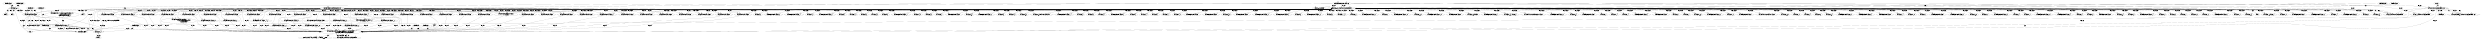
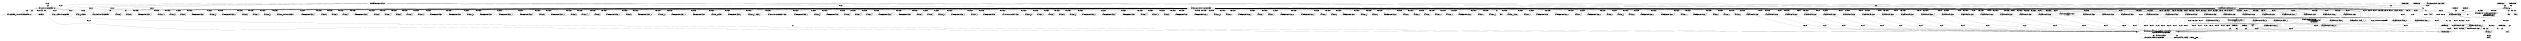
edge "(MethodParameterIn,const u_char *tptr)" -> "(MethodReturn,RET)": added, label "DDG: tptr"
edge "(Call,(const struct rsvp_object_header *)tptr)" -> "(Call,tptr+=rsvp_obj_len)": added, label "DDG: tptr"
edge "(MethodParameterIn,netdissect_options *ndo)" -> "(Call,rsvp_intserv_print(ndo, obj_tptr, obj_tlen))": reversed
